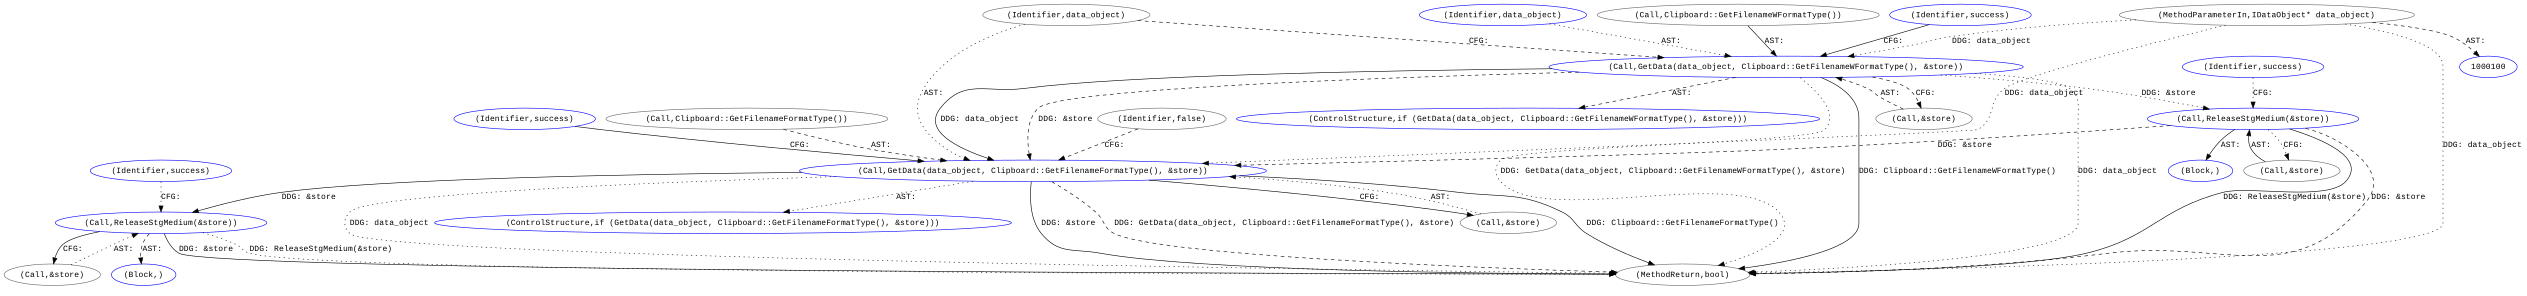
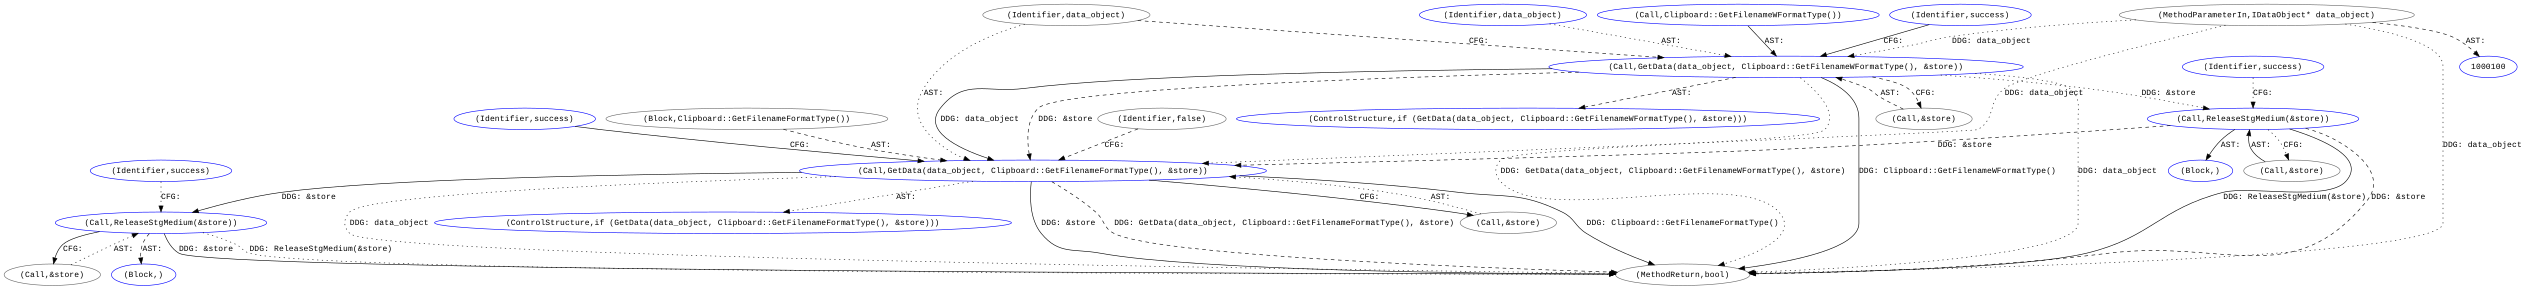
node "(Call,Clipboard::GetFilenameWFormatType())": color gray40 -> blue
node "(Call,Clipboard::GetFilenameFormatType())": label "(Call,Clipboard::GetFilenameFormatType())" -> "(Block,Clipboard::GetFilenameFormatType())"
